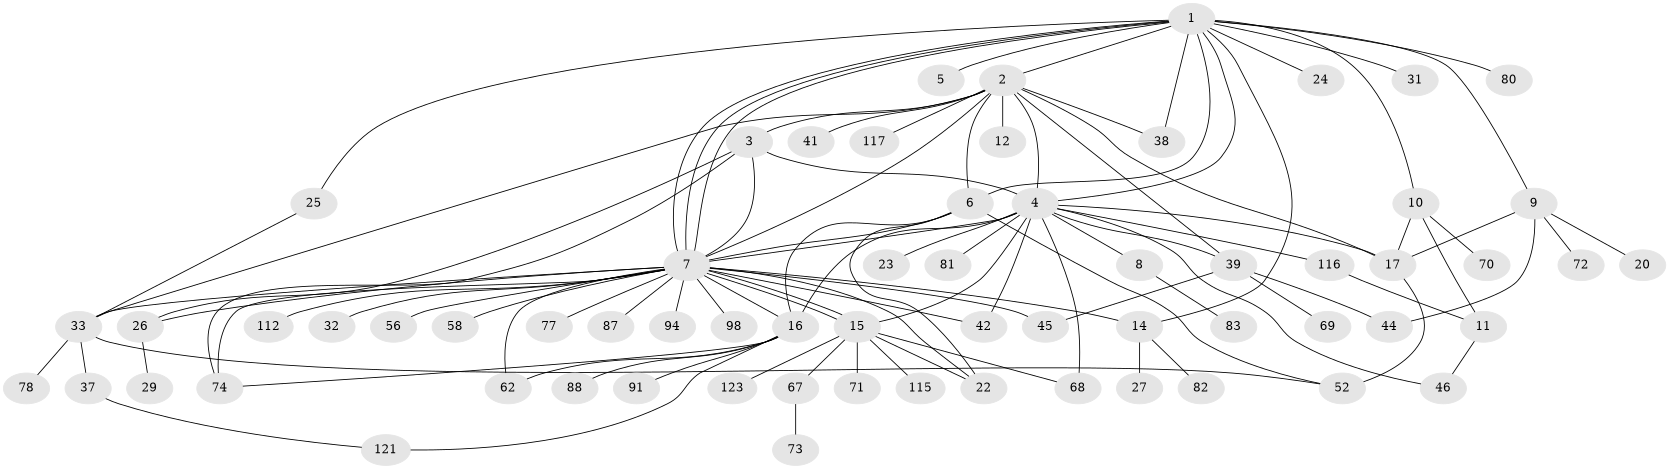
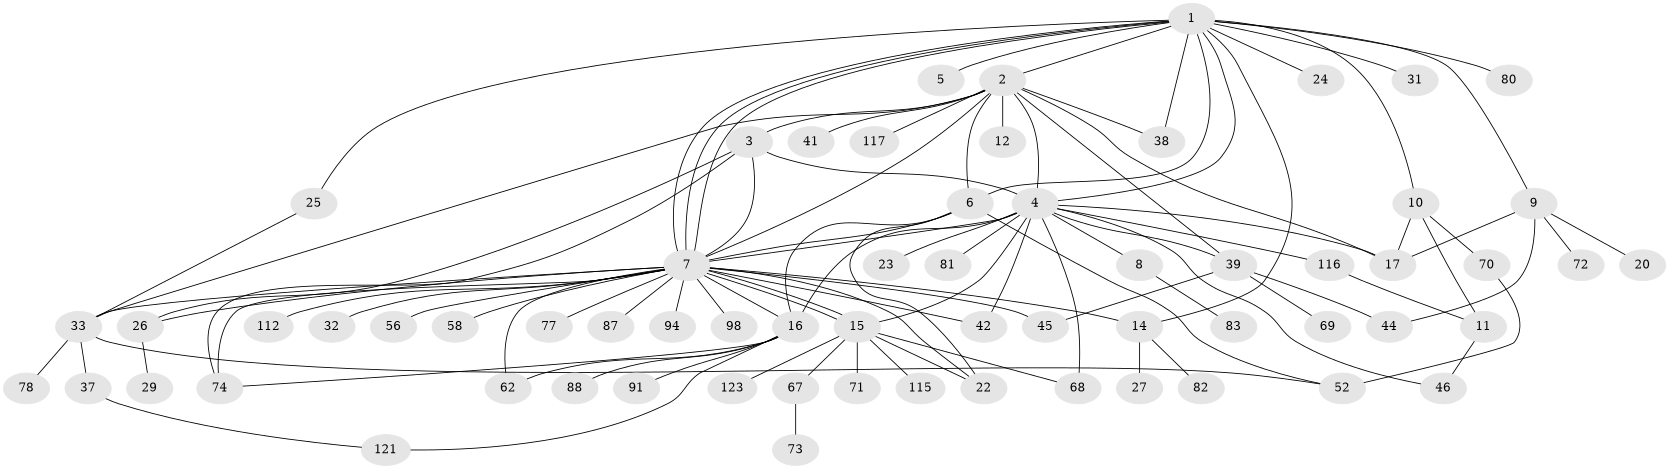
edge "17" -- "52": now "70" -- "52"
